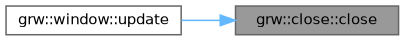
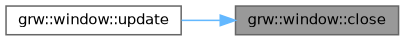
node "grw::close::close": label "grw::close::close" -> "grw::window::close"
